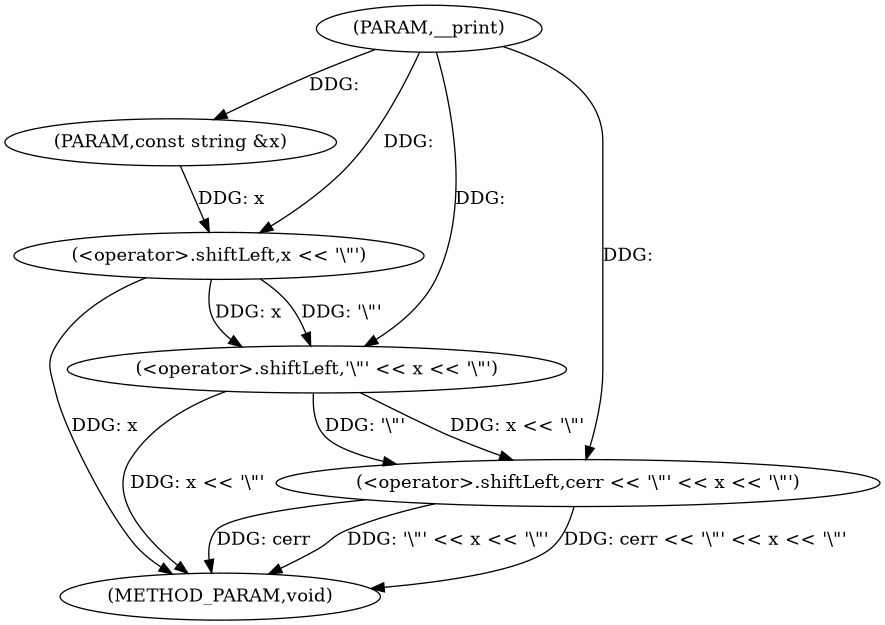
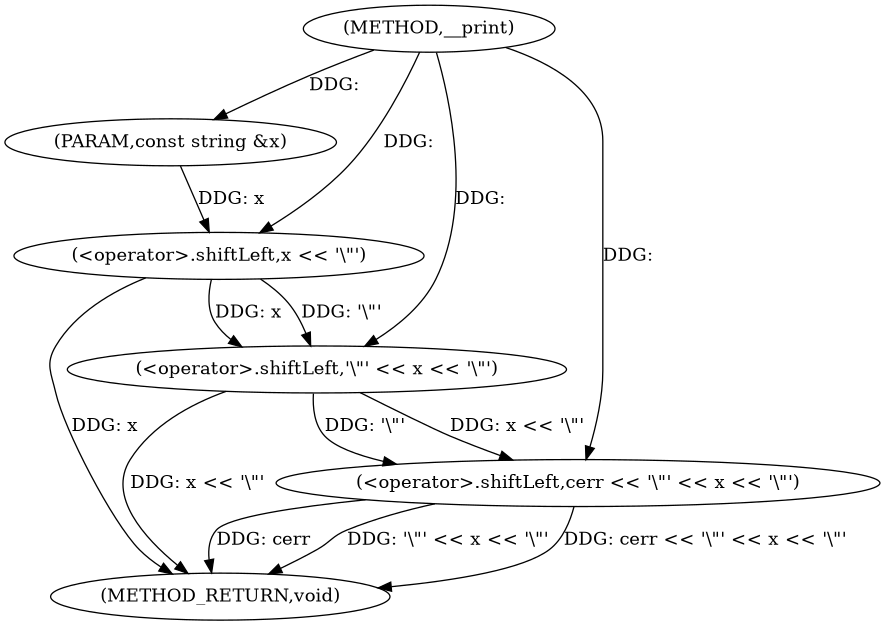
node "(PARAM,__print)": label "(PARAM,__print)" -> "(METHOD,__print)"
node "(METHOD_PARAM,void)": label "(METHOD_PARAM,void)" -> "(METHOD_RETURN,void)"
